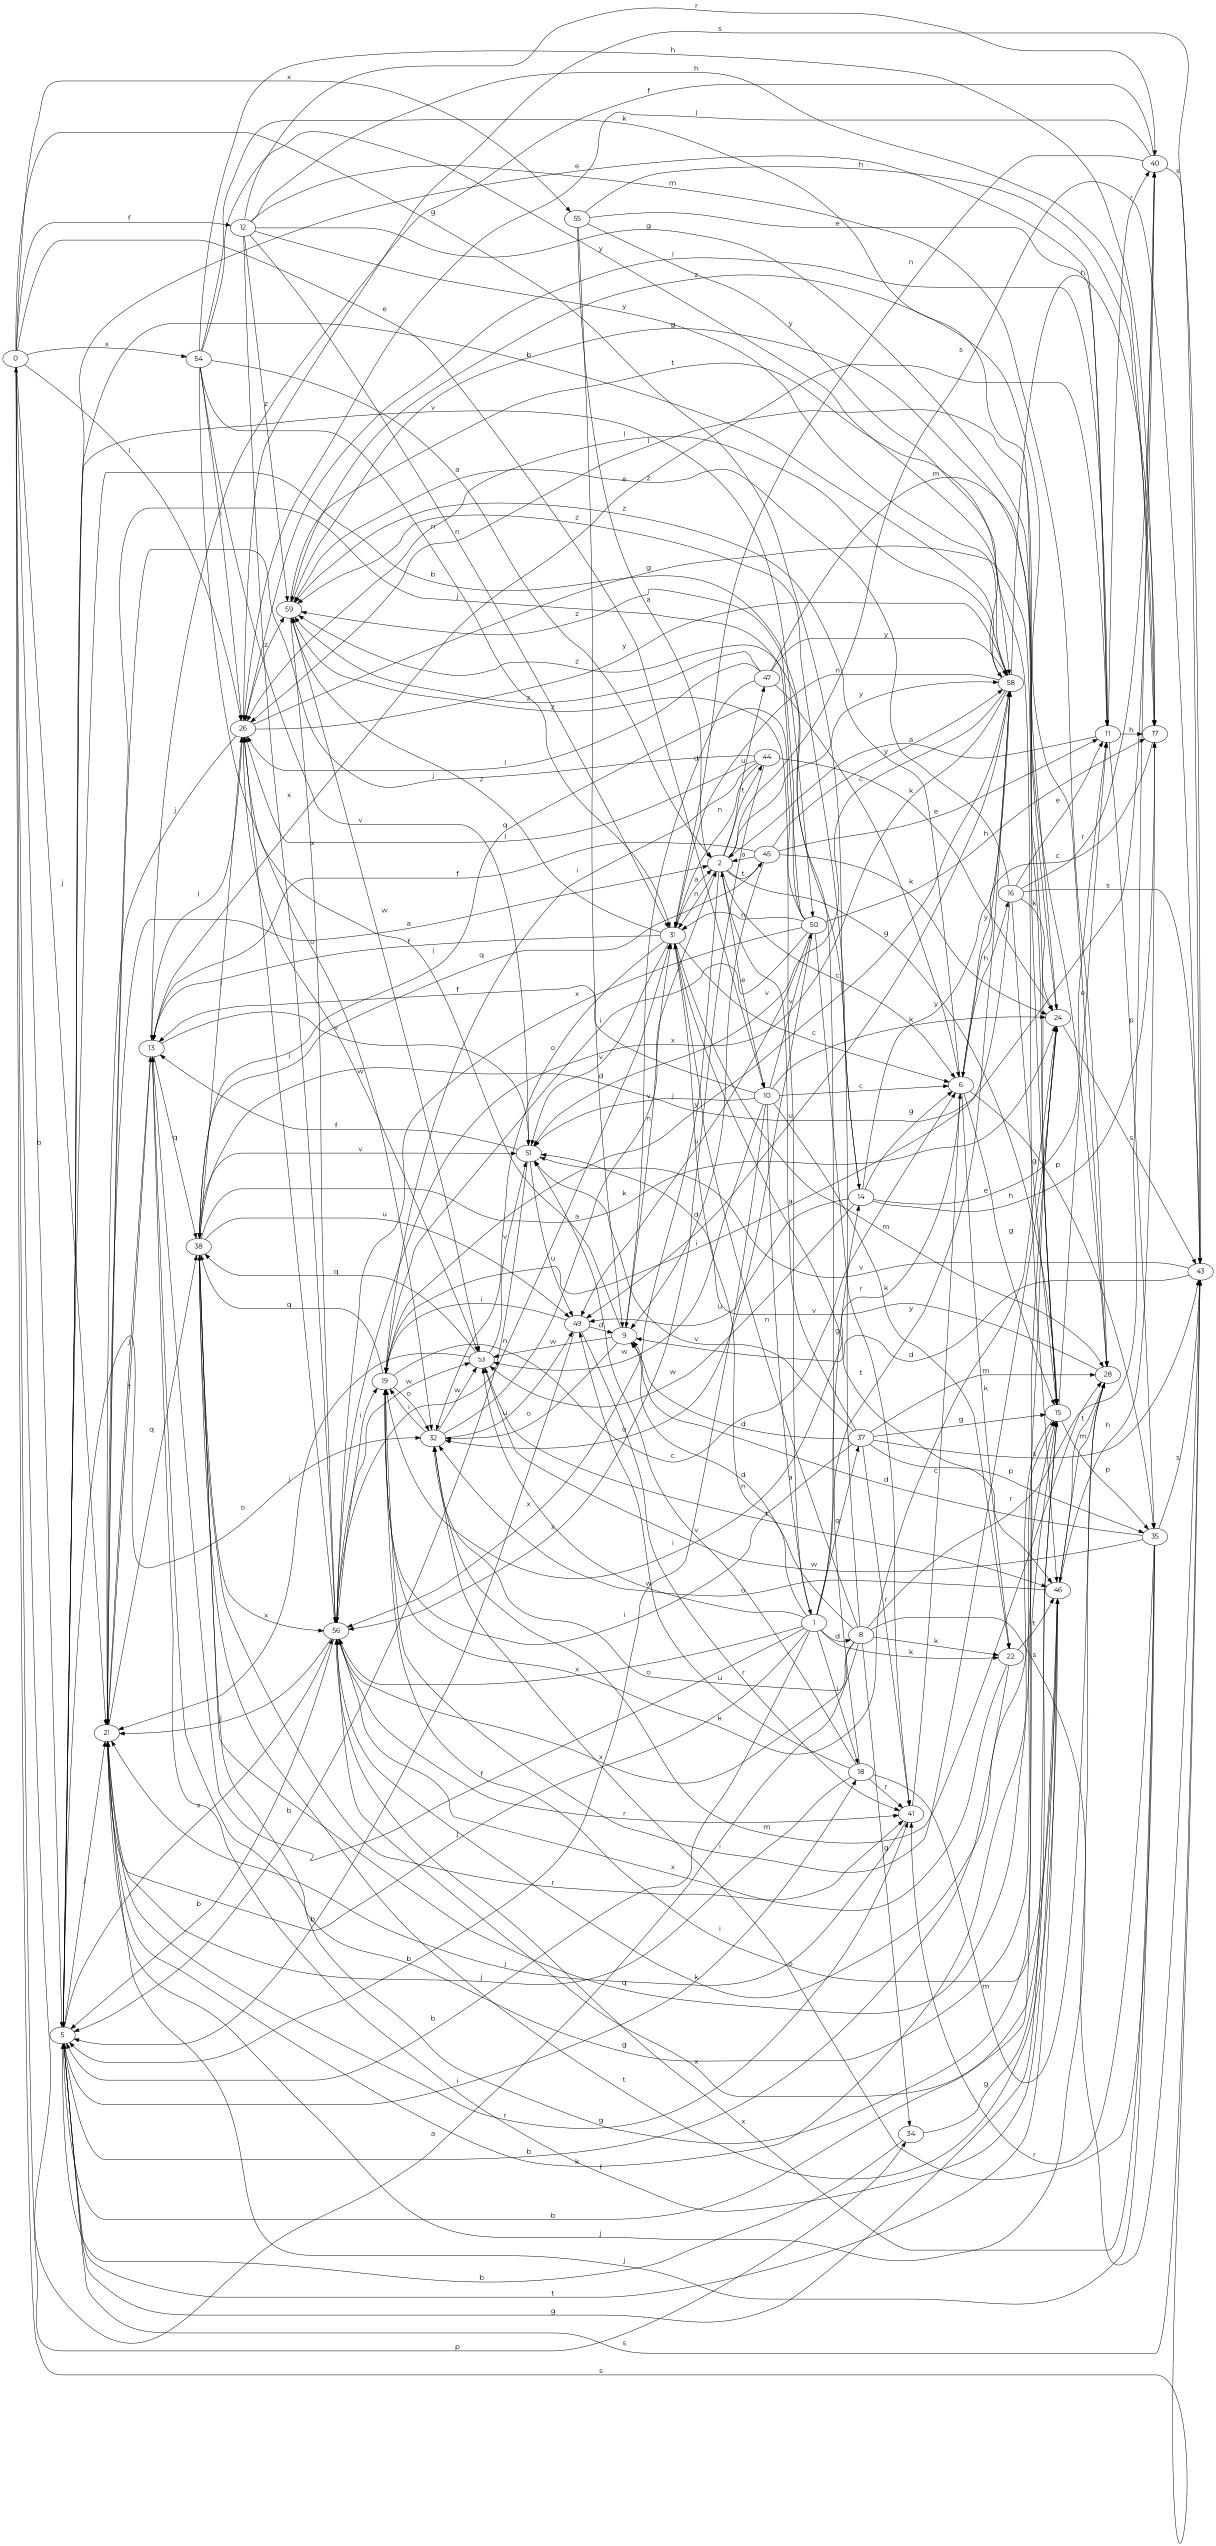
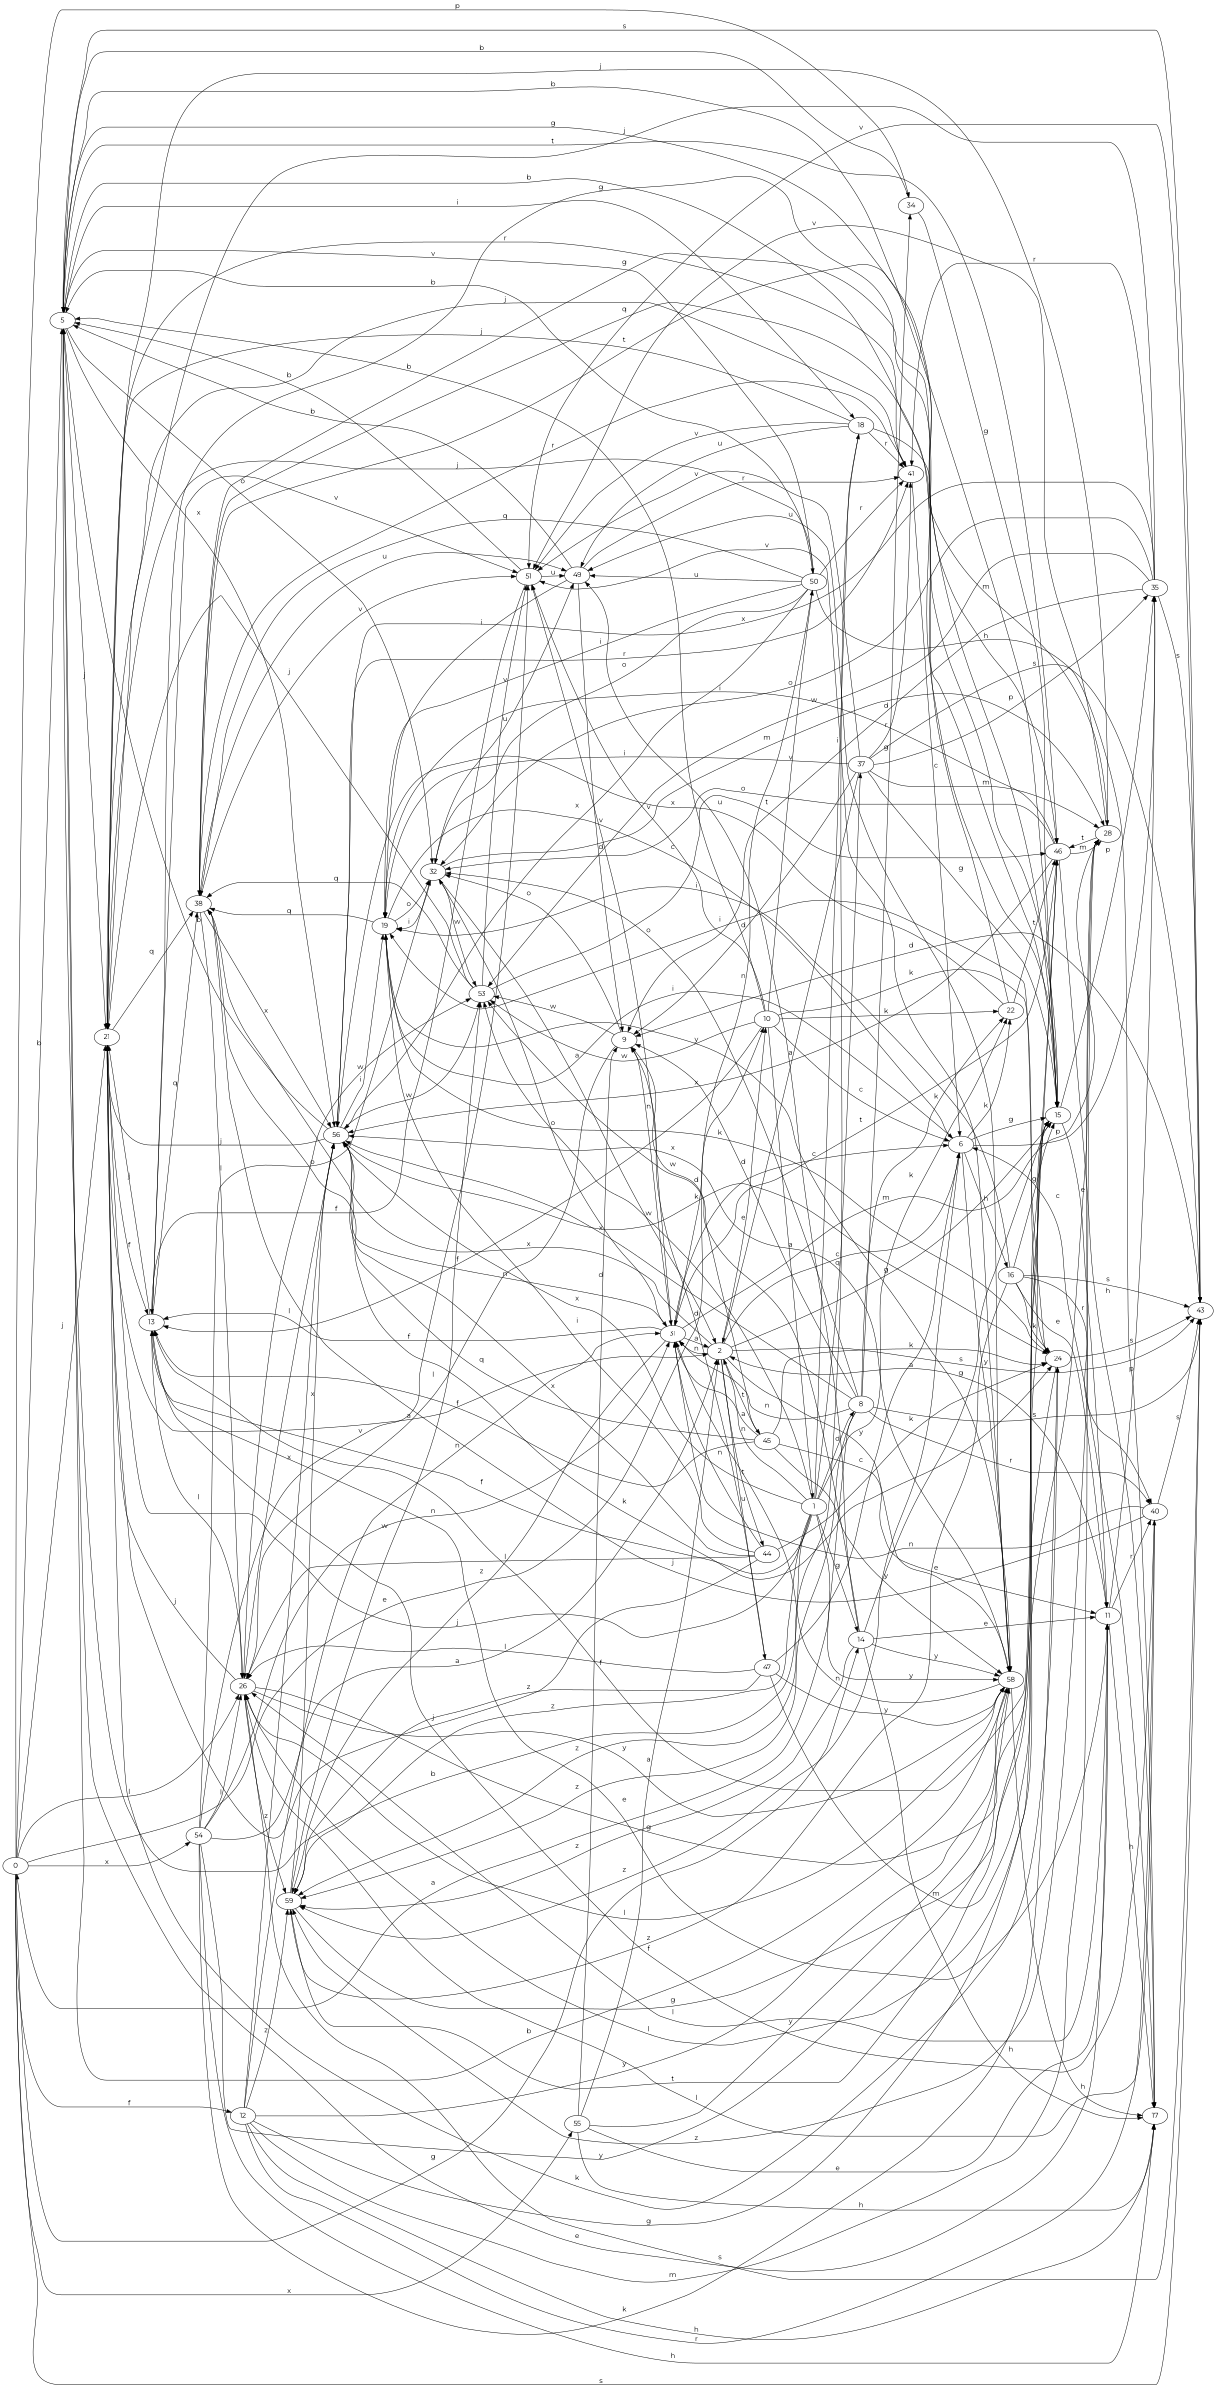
edge "14" -> "6": now "14" -> "15"
